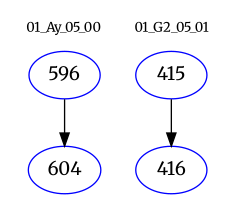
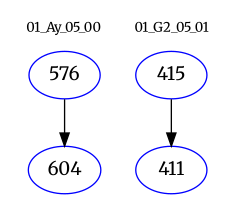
node "596": label "596" -> "576"
node "416": label "416" -> "411"
